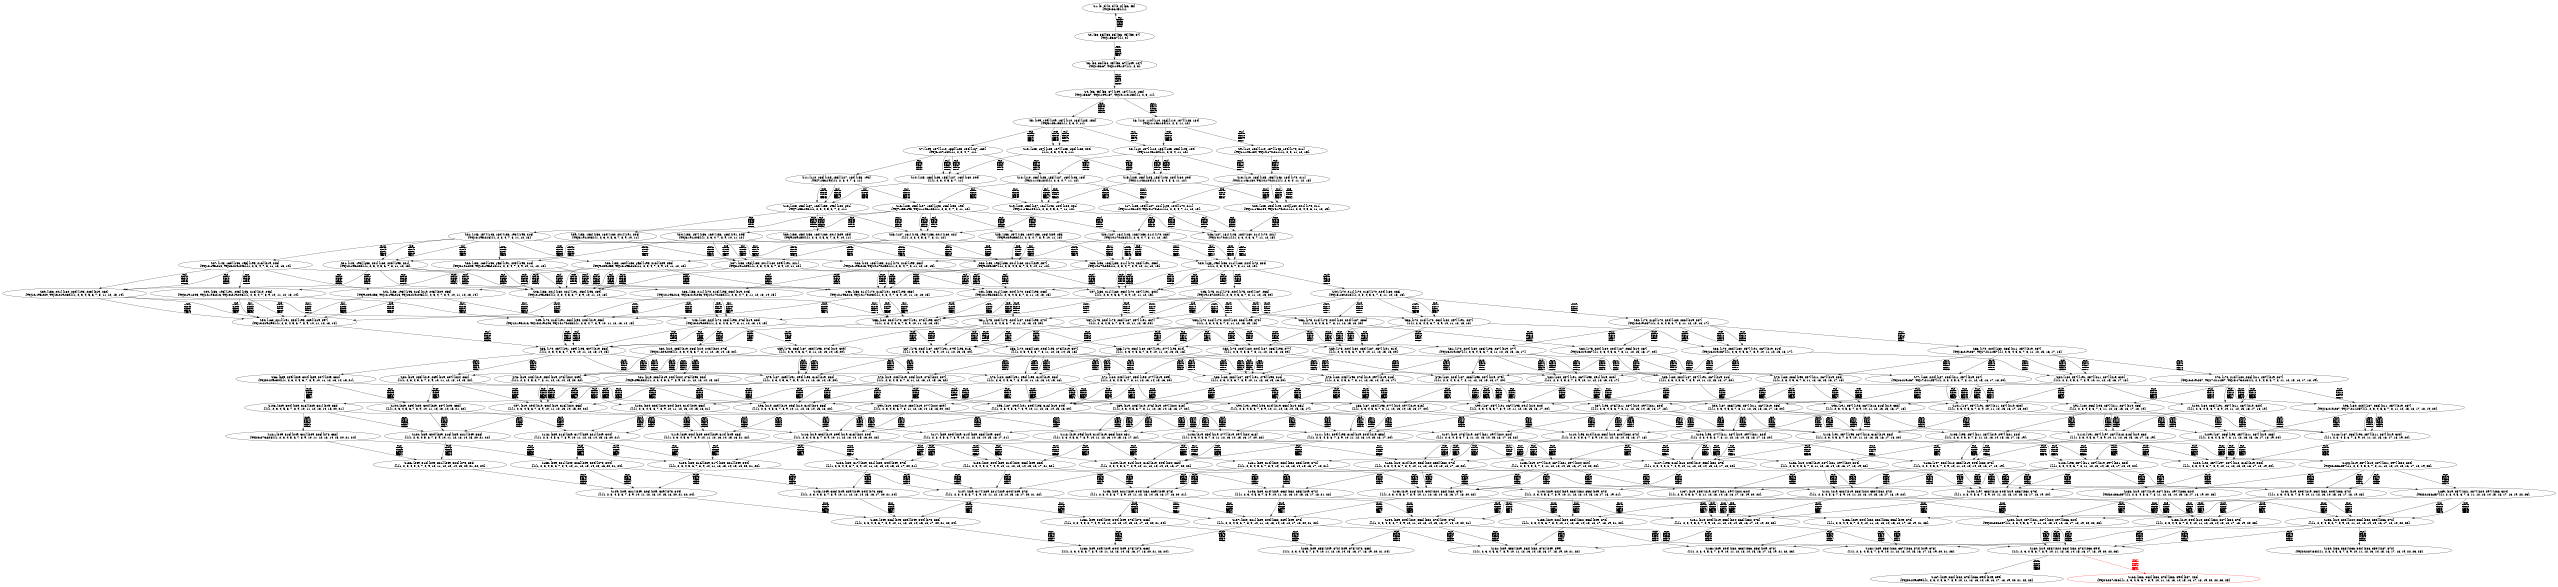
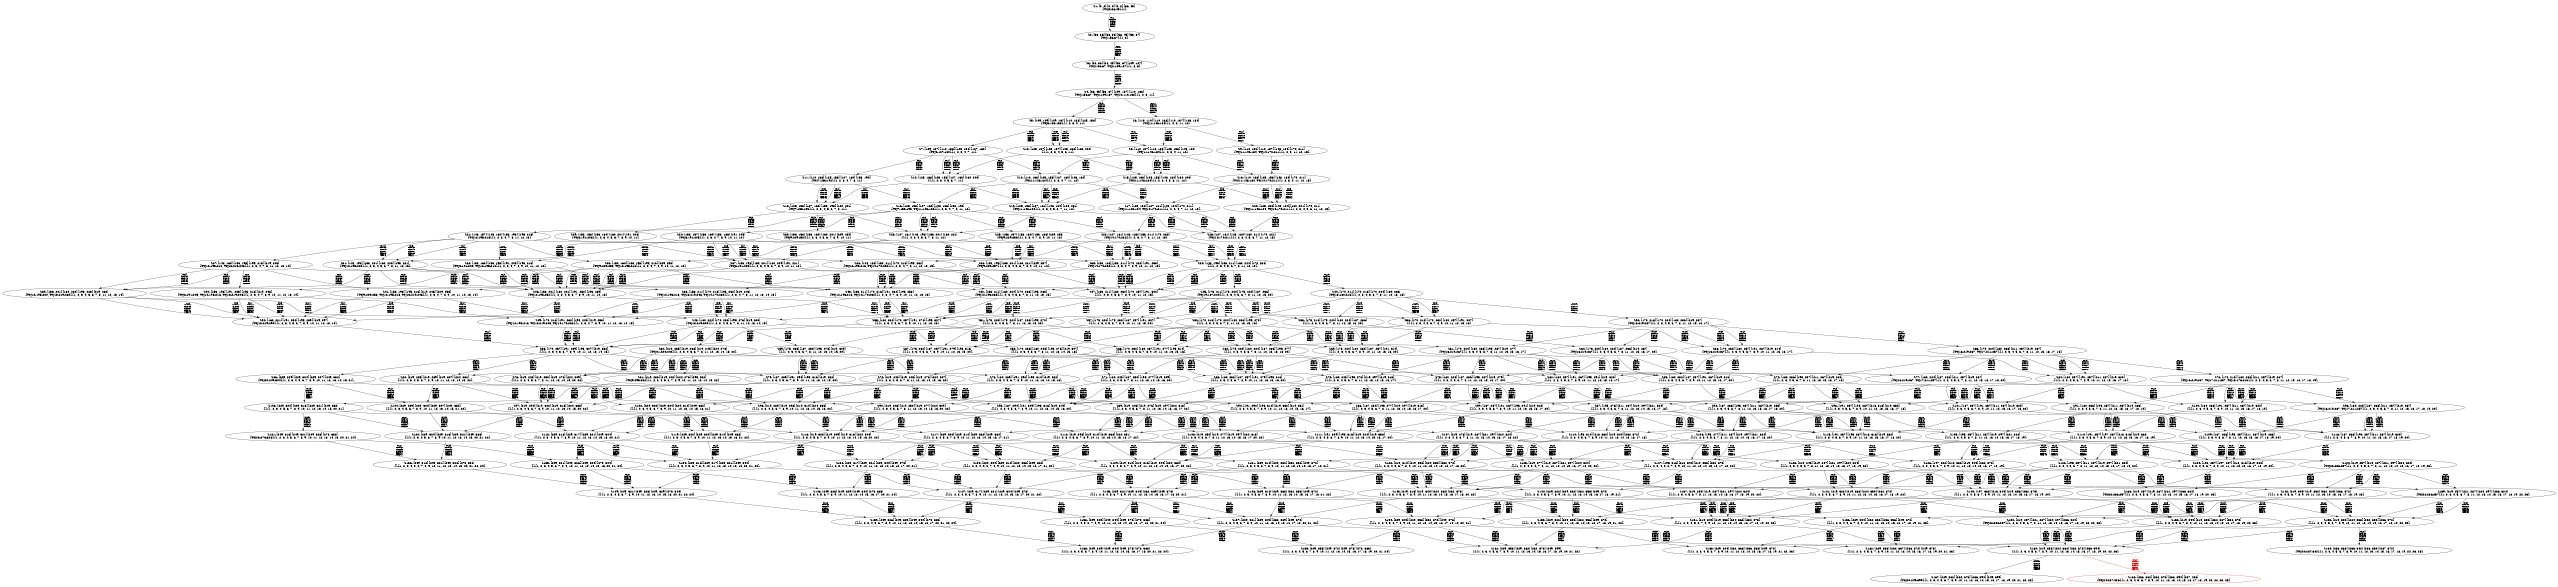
edge "S2: [36, 36] [36, 36] [36, 45] [53, 67] {T0J1:53-67}{1, 2}" -> "S1: [0, 0] [0, 0] [0, 0] [36, 45] {T0J0:36-45}{1}": reversed
